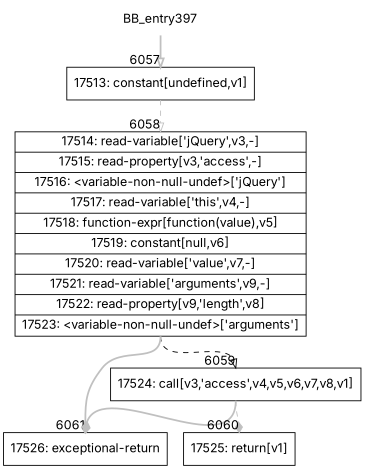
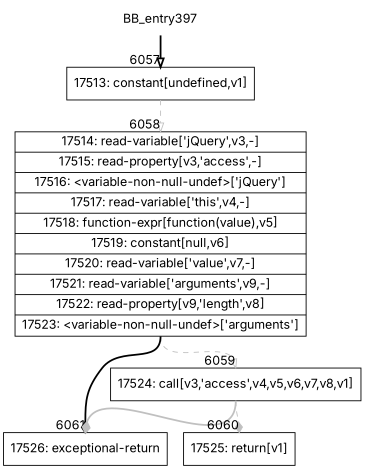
edge "BB_entry397" -> "17513: constant[undefined,v1]": color gray -> black
edge "17514: read-variable['jQuery',v3,-]" -> "17524: call[v3,'access',v4,v5,v6,v7,v8,v1]": color black -> gray
edge "17514: read-variable['jQuery',v3,-]" -> "17526: exceptional-return": color gray -> black
